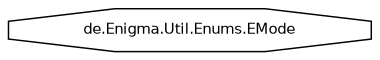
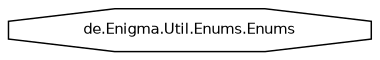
node "de.Enigma.Util.Enums.EMode": label "de.Enigma.Util.Enums.EMode" -> "de.Enigma.Util.Enums.Enums"
